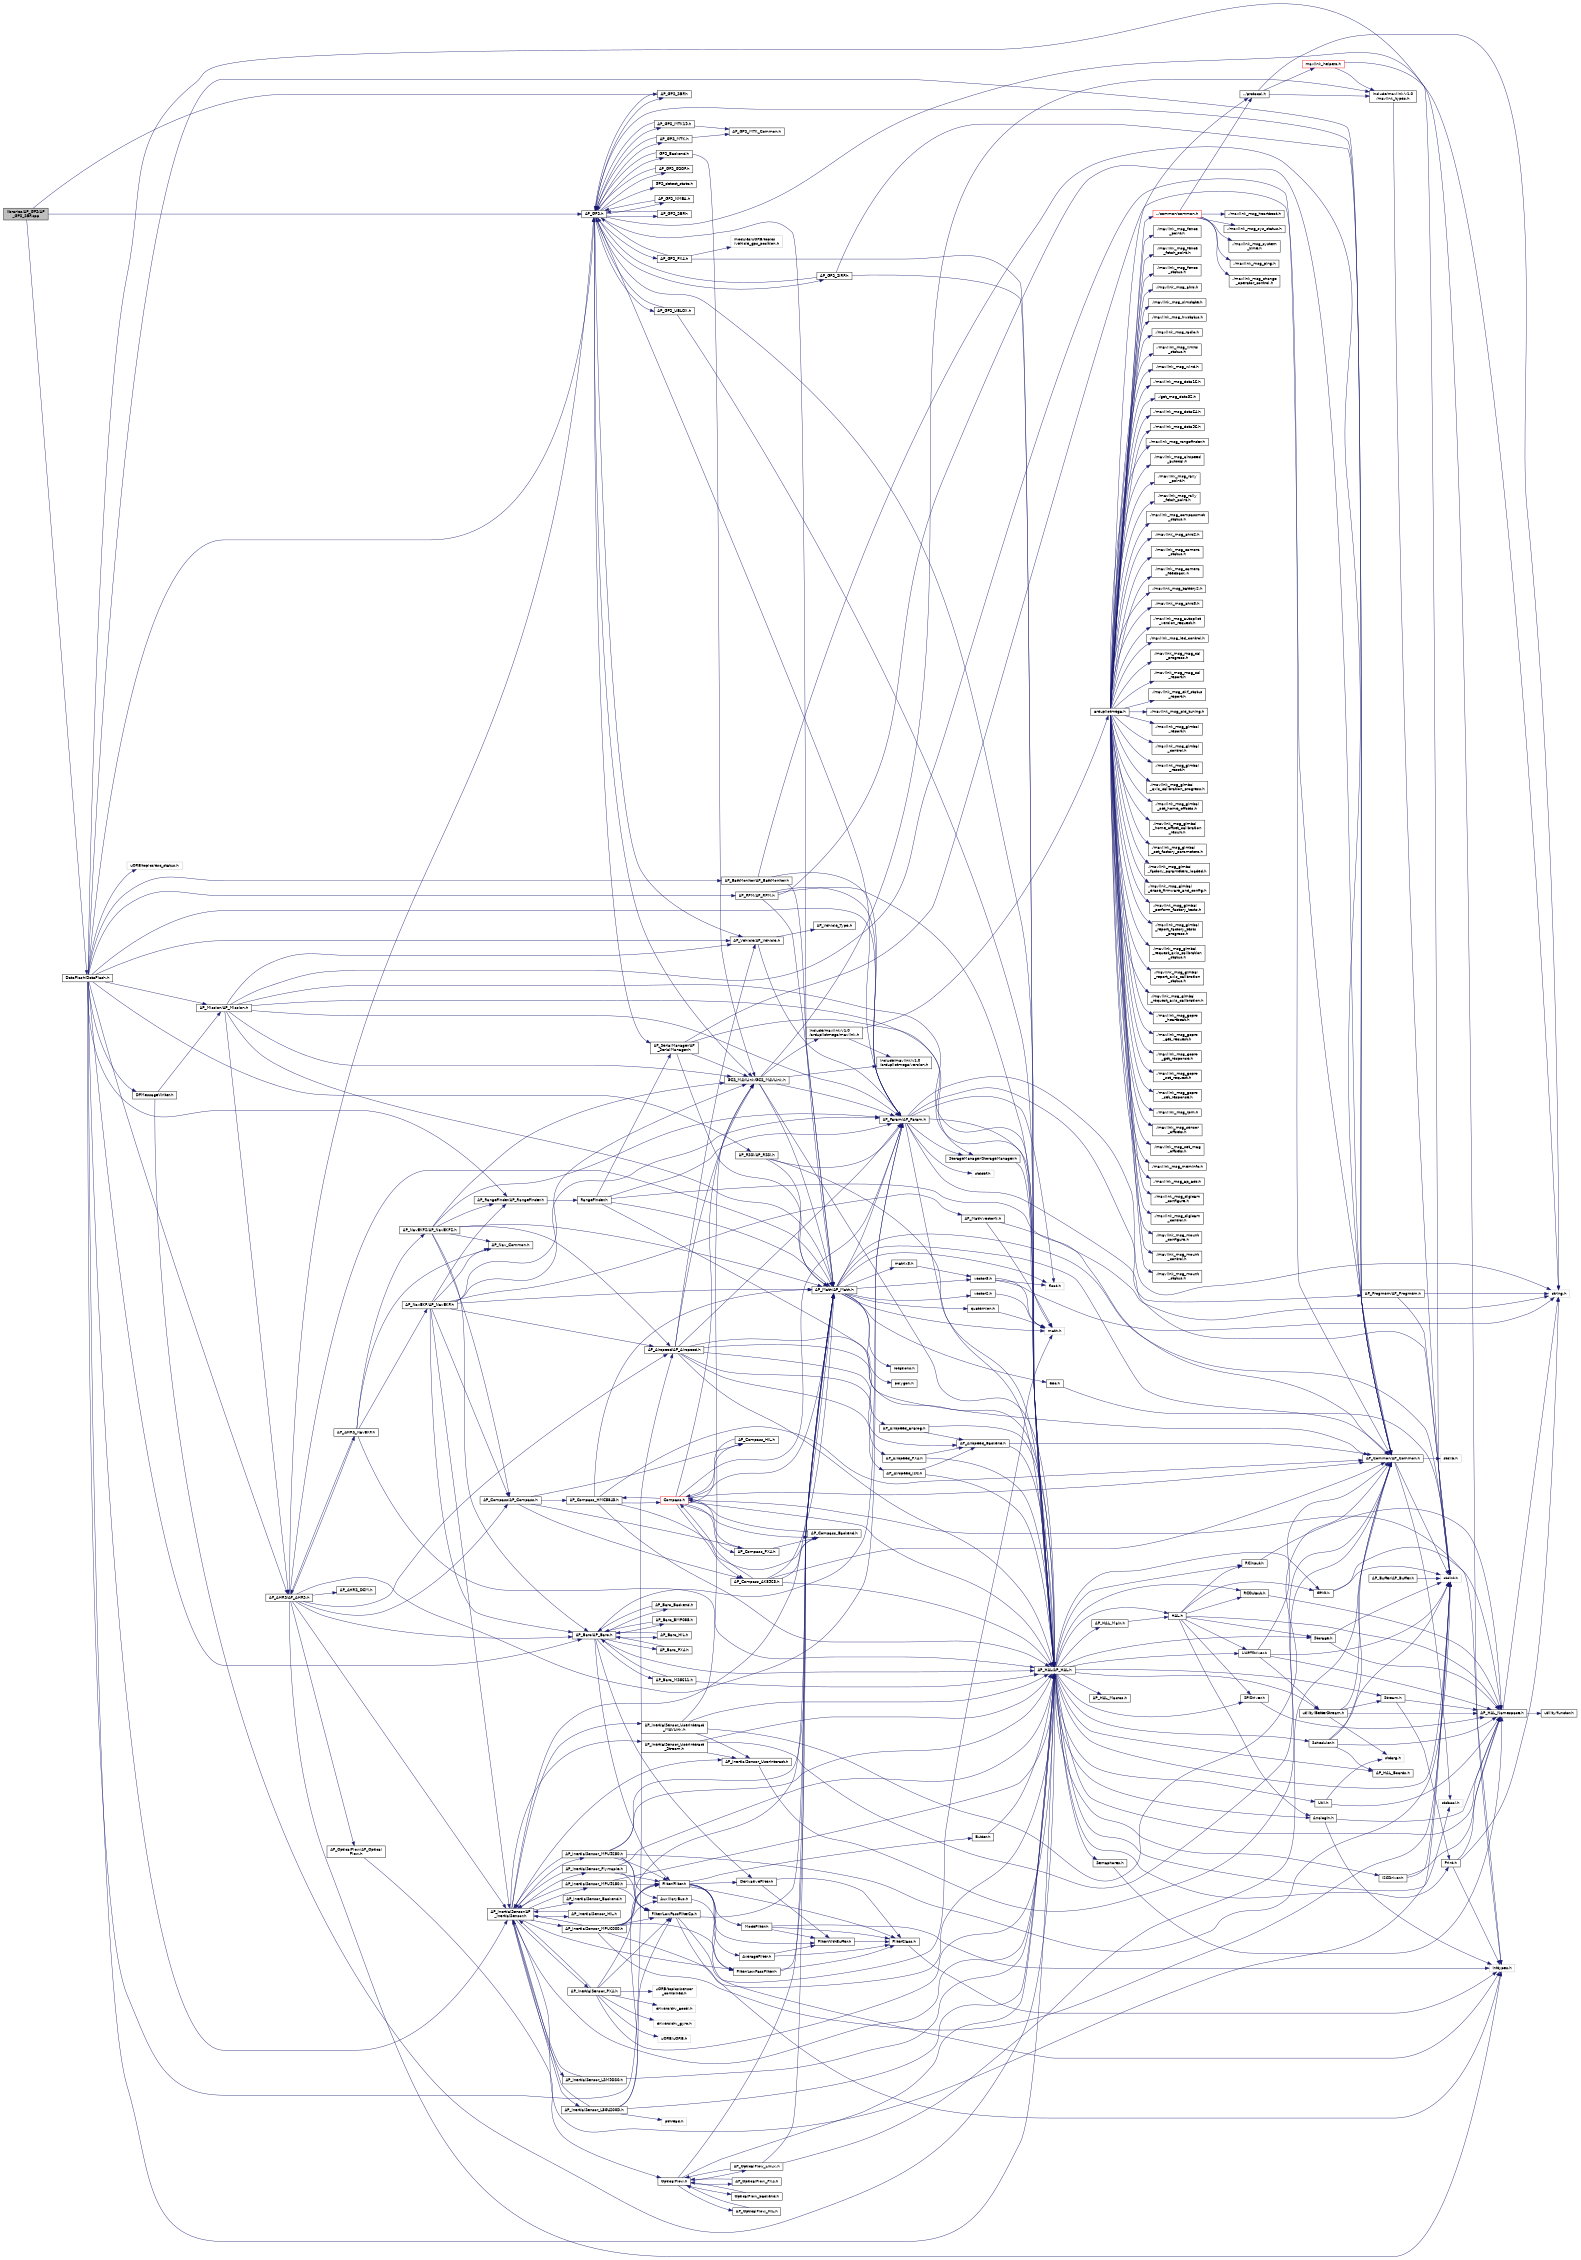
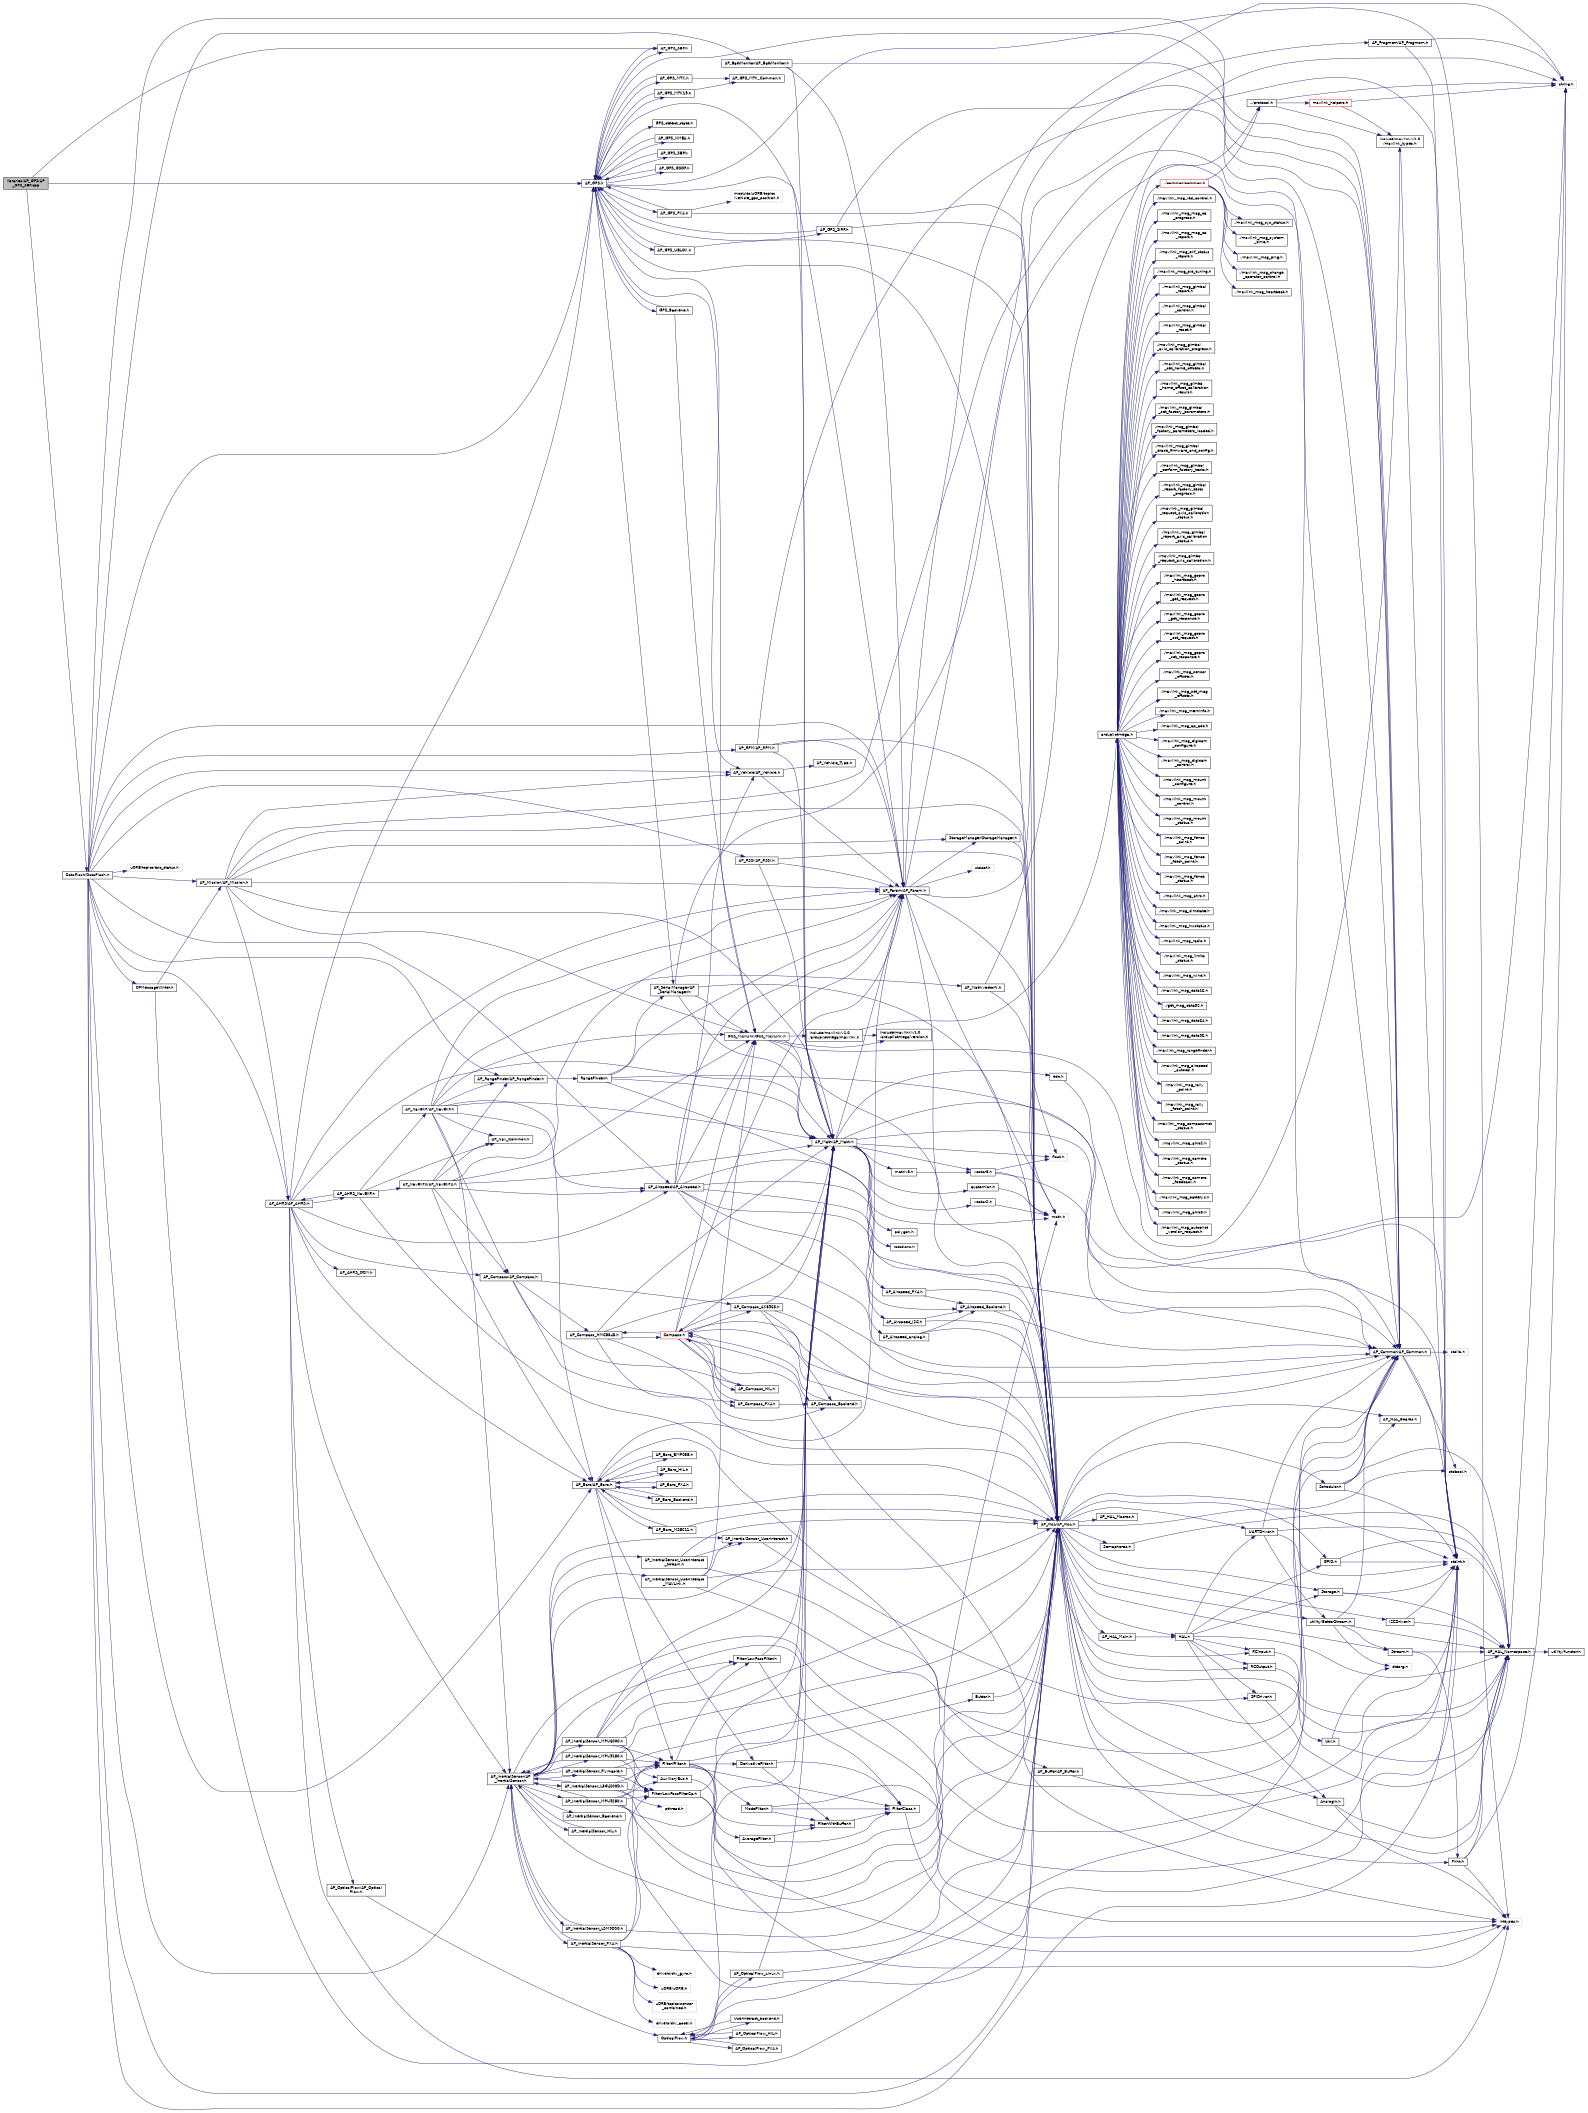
node "./mavlink_msg_rpm.h": removed
edge "AP_Baro/AP_Baro.h" -> "AP_Buffer/AP_Buffer.h": added
node "OpticalFlow_backend.h": label "OpticalFlow_backend.h" -> "UserInteract_backend.h"
